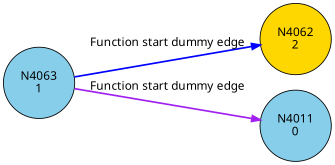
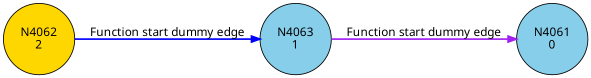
edge "N4063 1" -> "N4062 2": reversed
node "N4011 0": label "N4011 0" -> "N4061 0"
